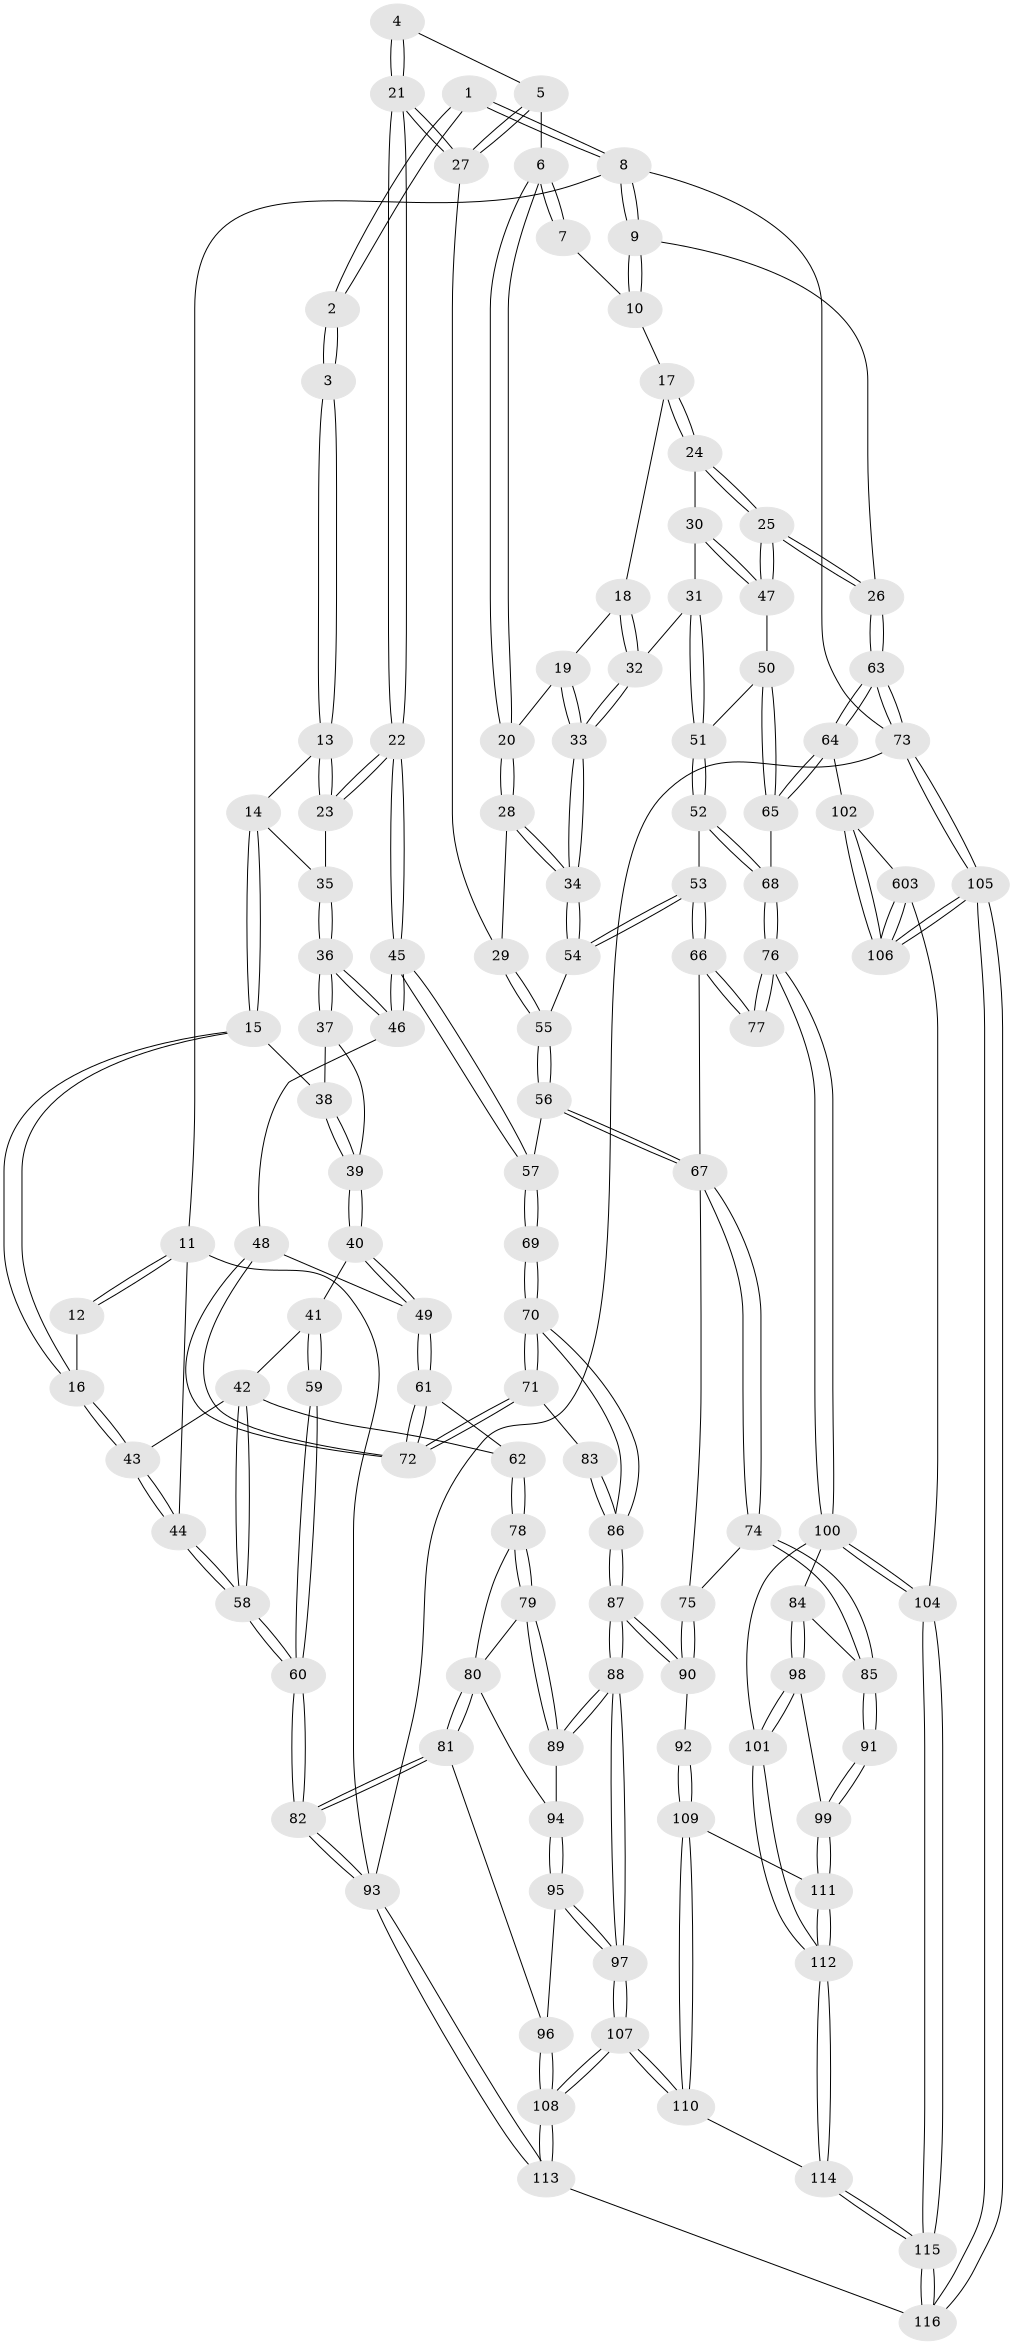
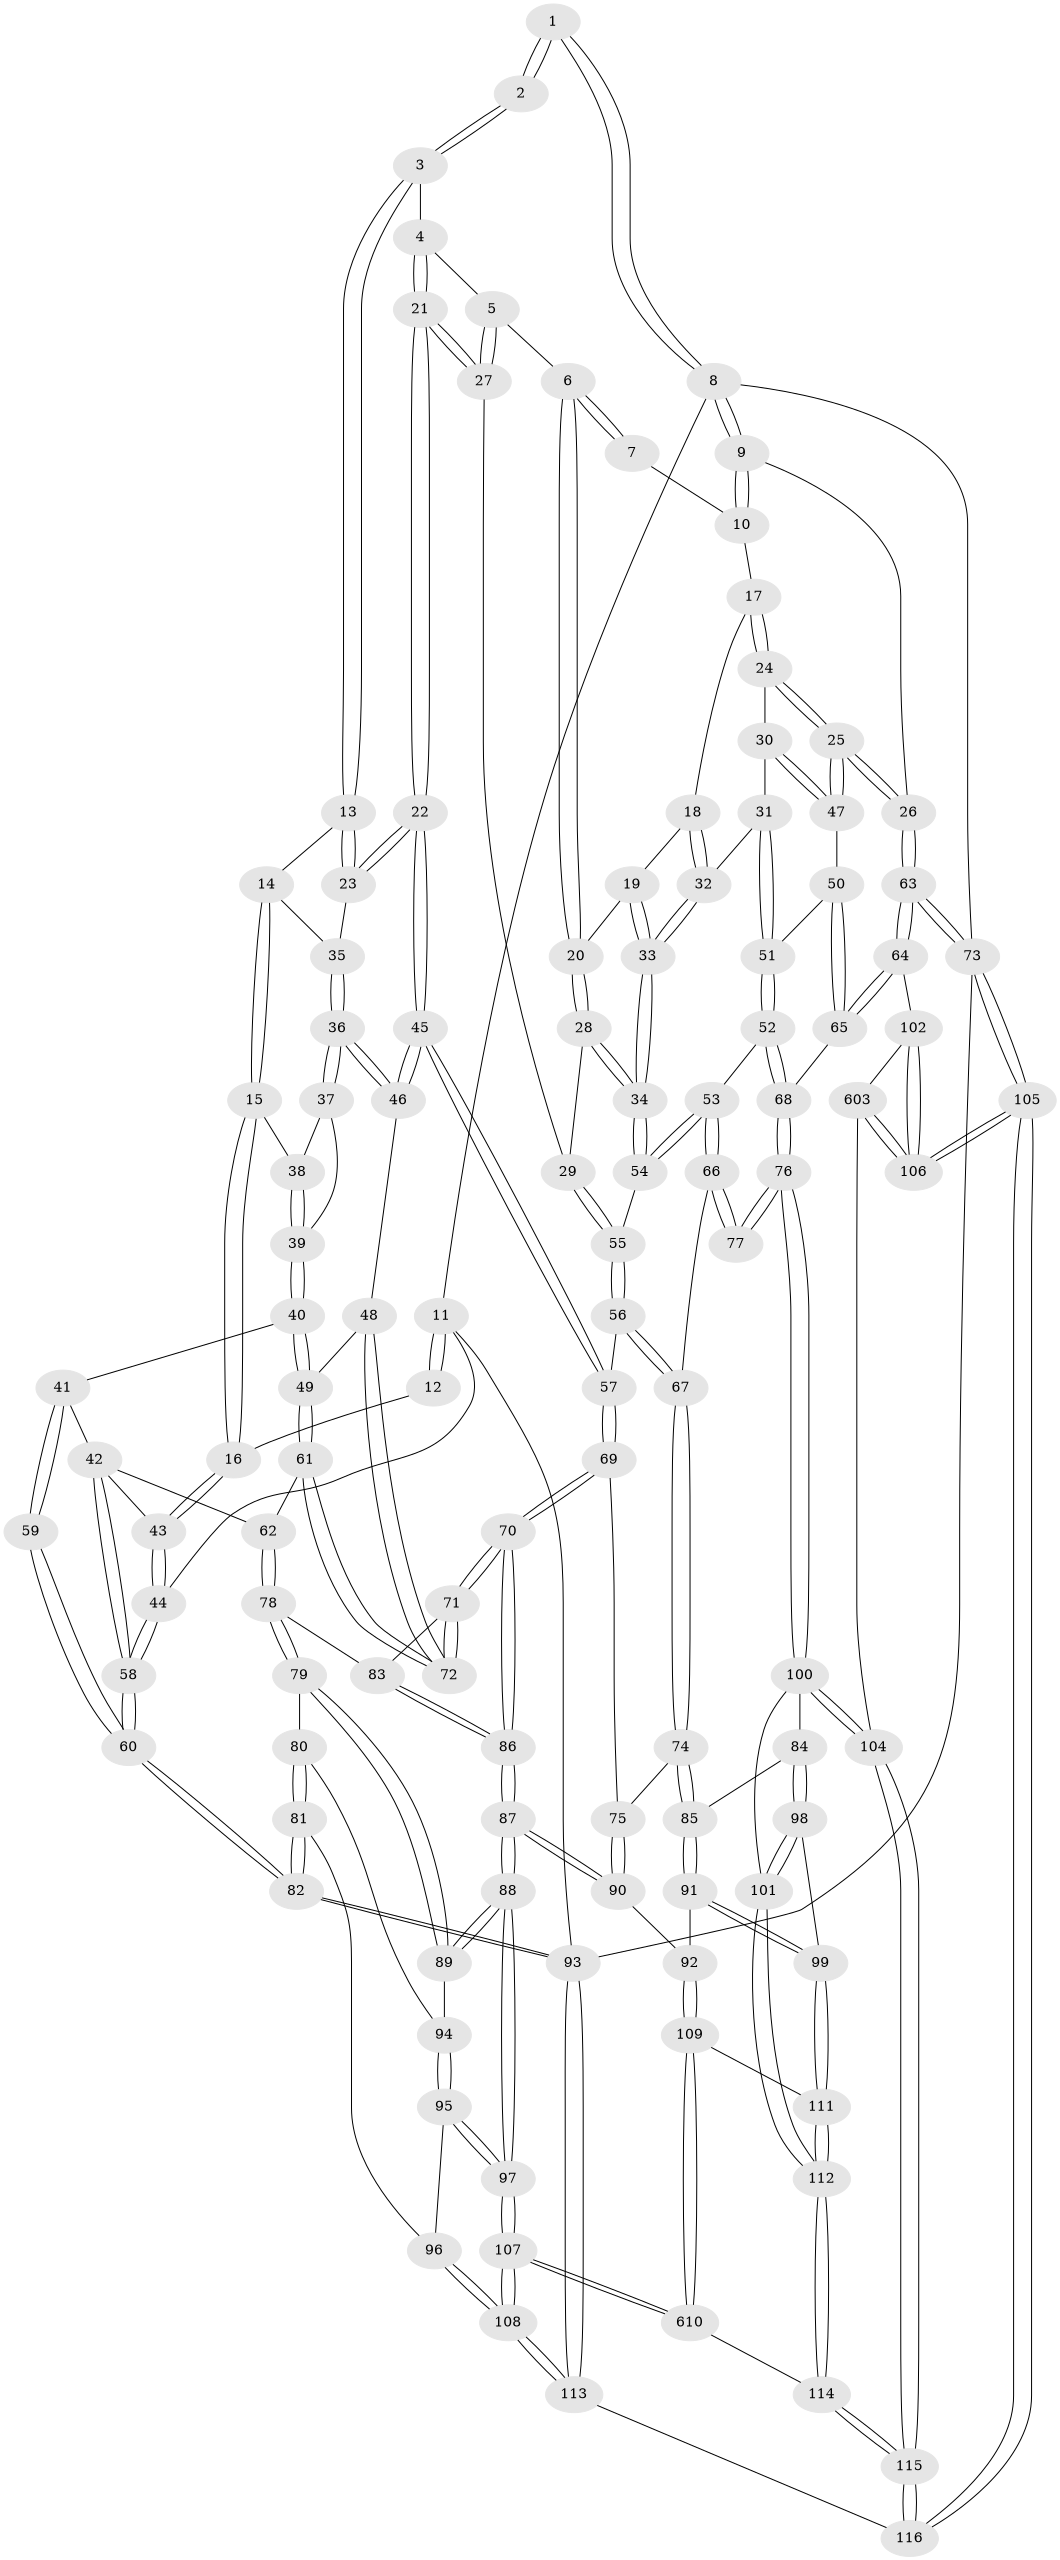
edge "3" -- "4": added
edge "67" -- "75": now "69" -- "75"
edge "78" -- "80": now "78" -- "83"
edge "91" -- "92": added
node "110": label "110" -> "610"
